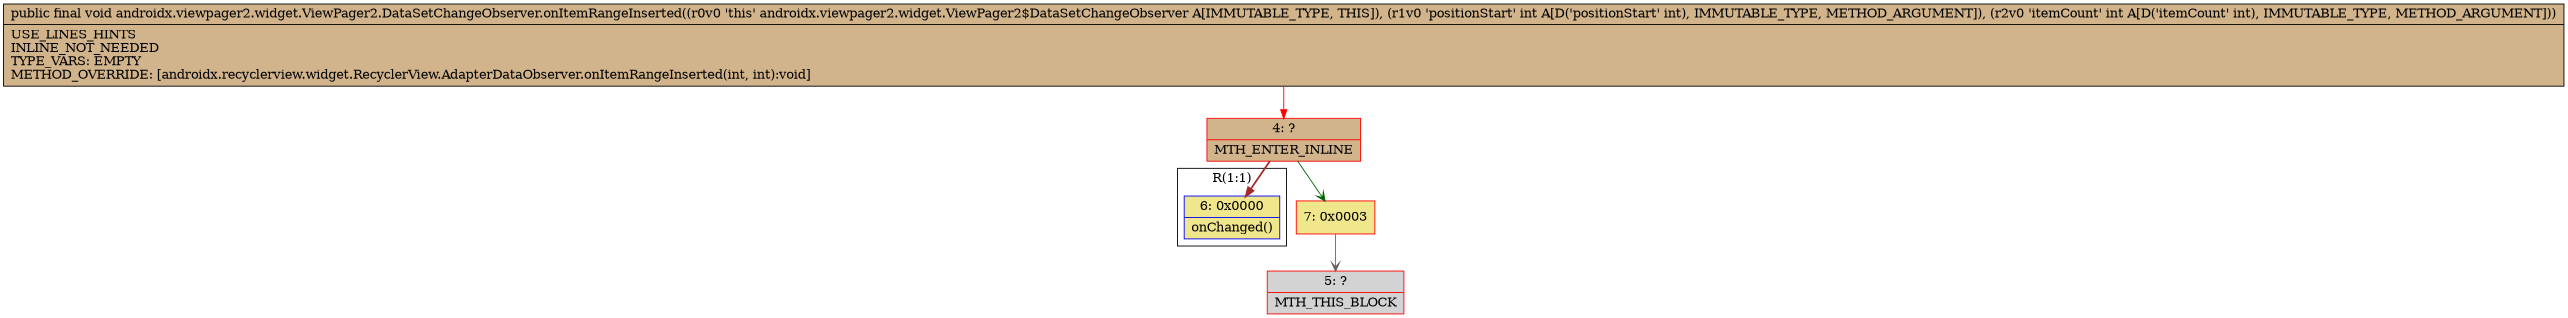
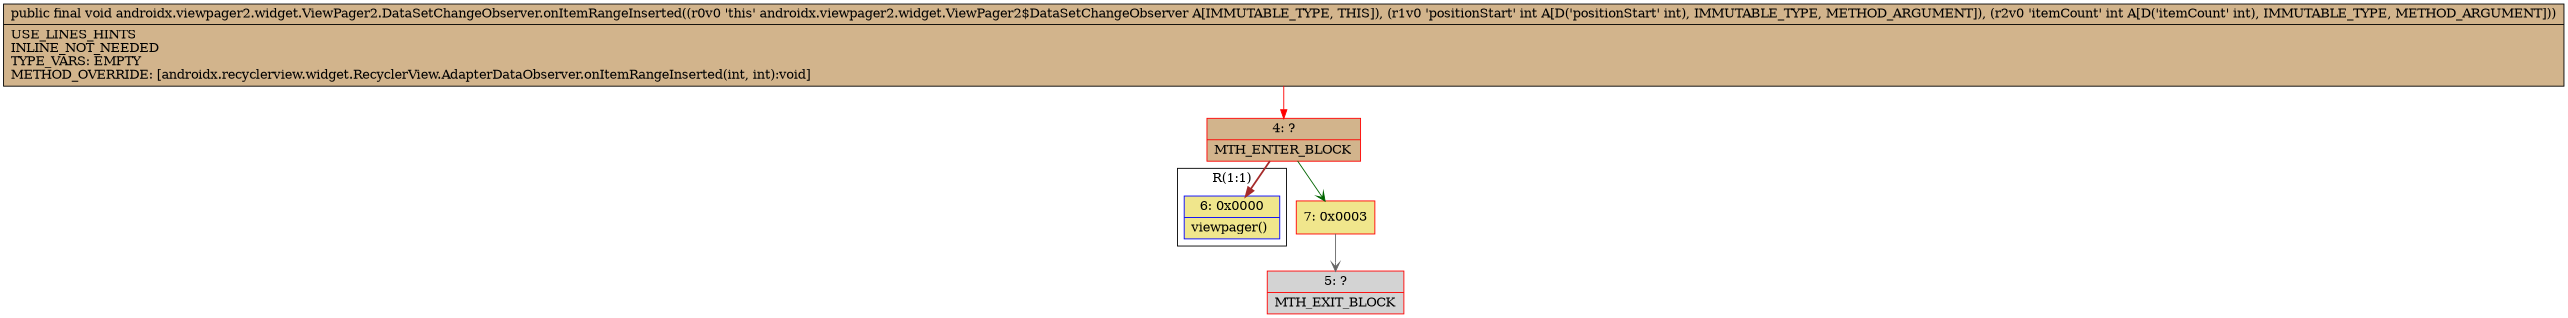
node "4: ?": text "MTH_ENTER_INLINE" -> "MTH_ENTER_BLOCK"
node "6: 0x0000": text "onChanged()" -> "viewpager()"
node "5: ?": text "MTH_THIS_BLOCK" -> "MTH_EXIT_BLOCK"
